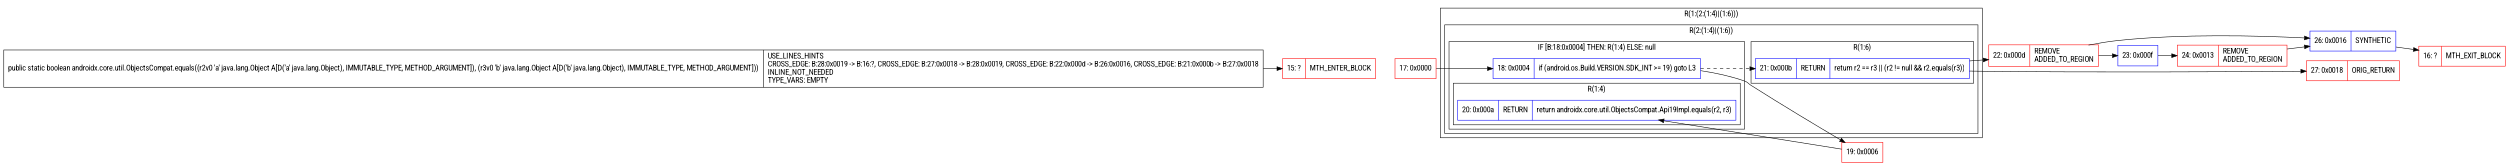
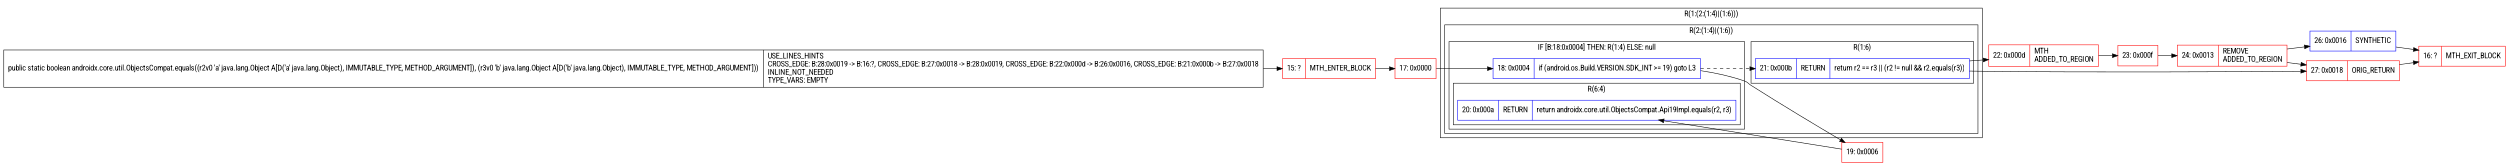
edge "22: 0x000d" -> "26: 0x0016": removed
node "22: 0x000d": text "REMOVE" -> "MTH"
node "23: 0x000f": color blue -> red
edge "24: 0x0013" -> "27: 0x0018": added
edge "27: 0x0018" -> "16: ?": added
edge "15: ?" -> "17: 0x0000": added
cluster "R(1:4)": label "R(1:4)" -> "R(6:4)"
